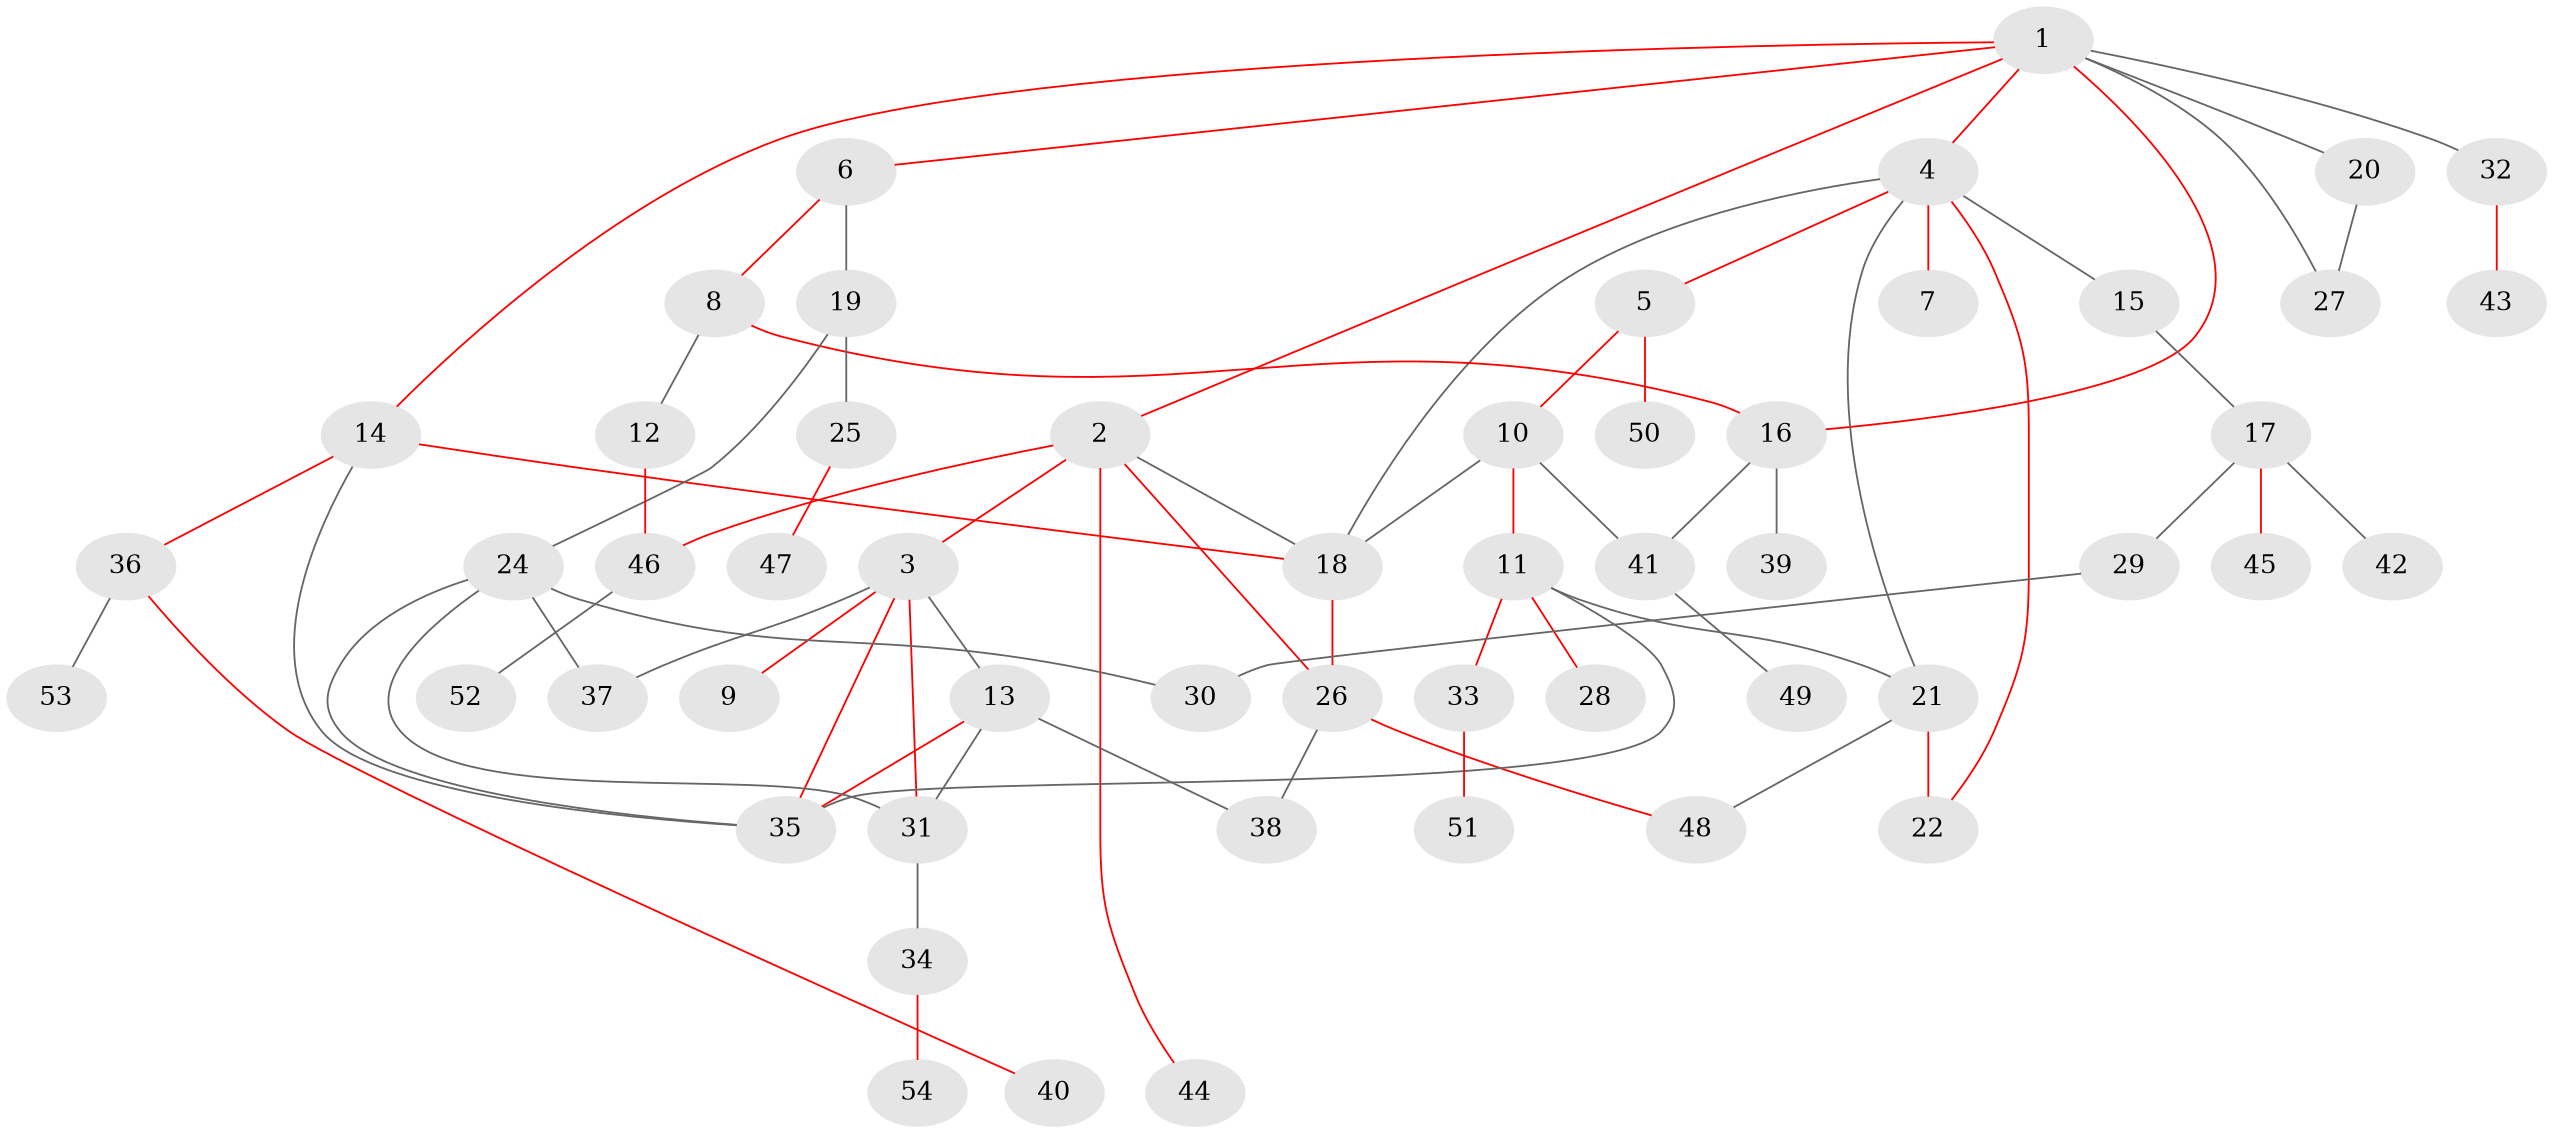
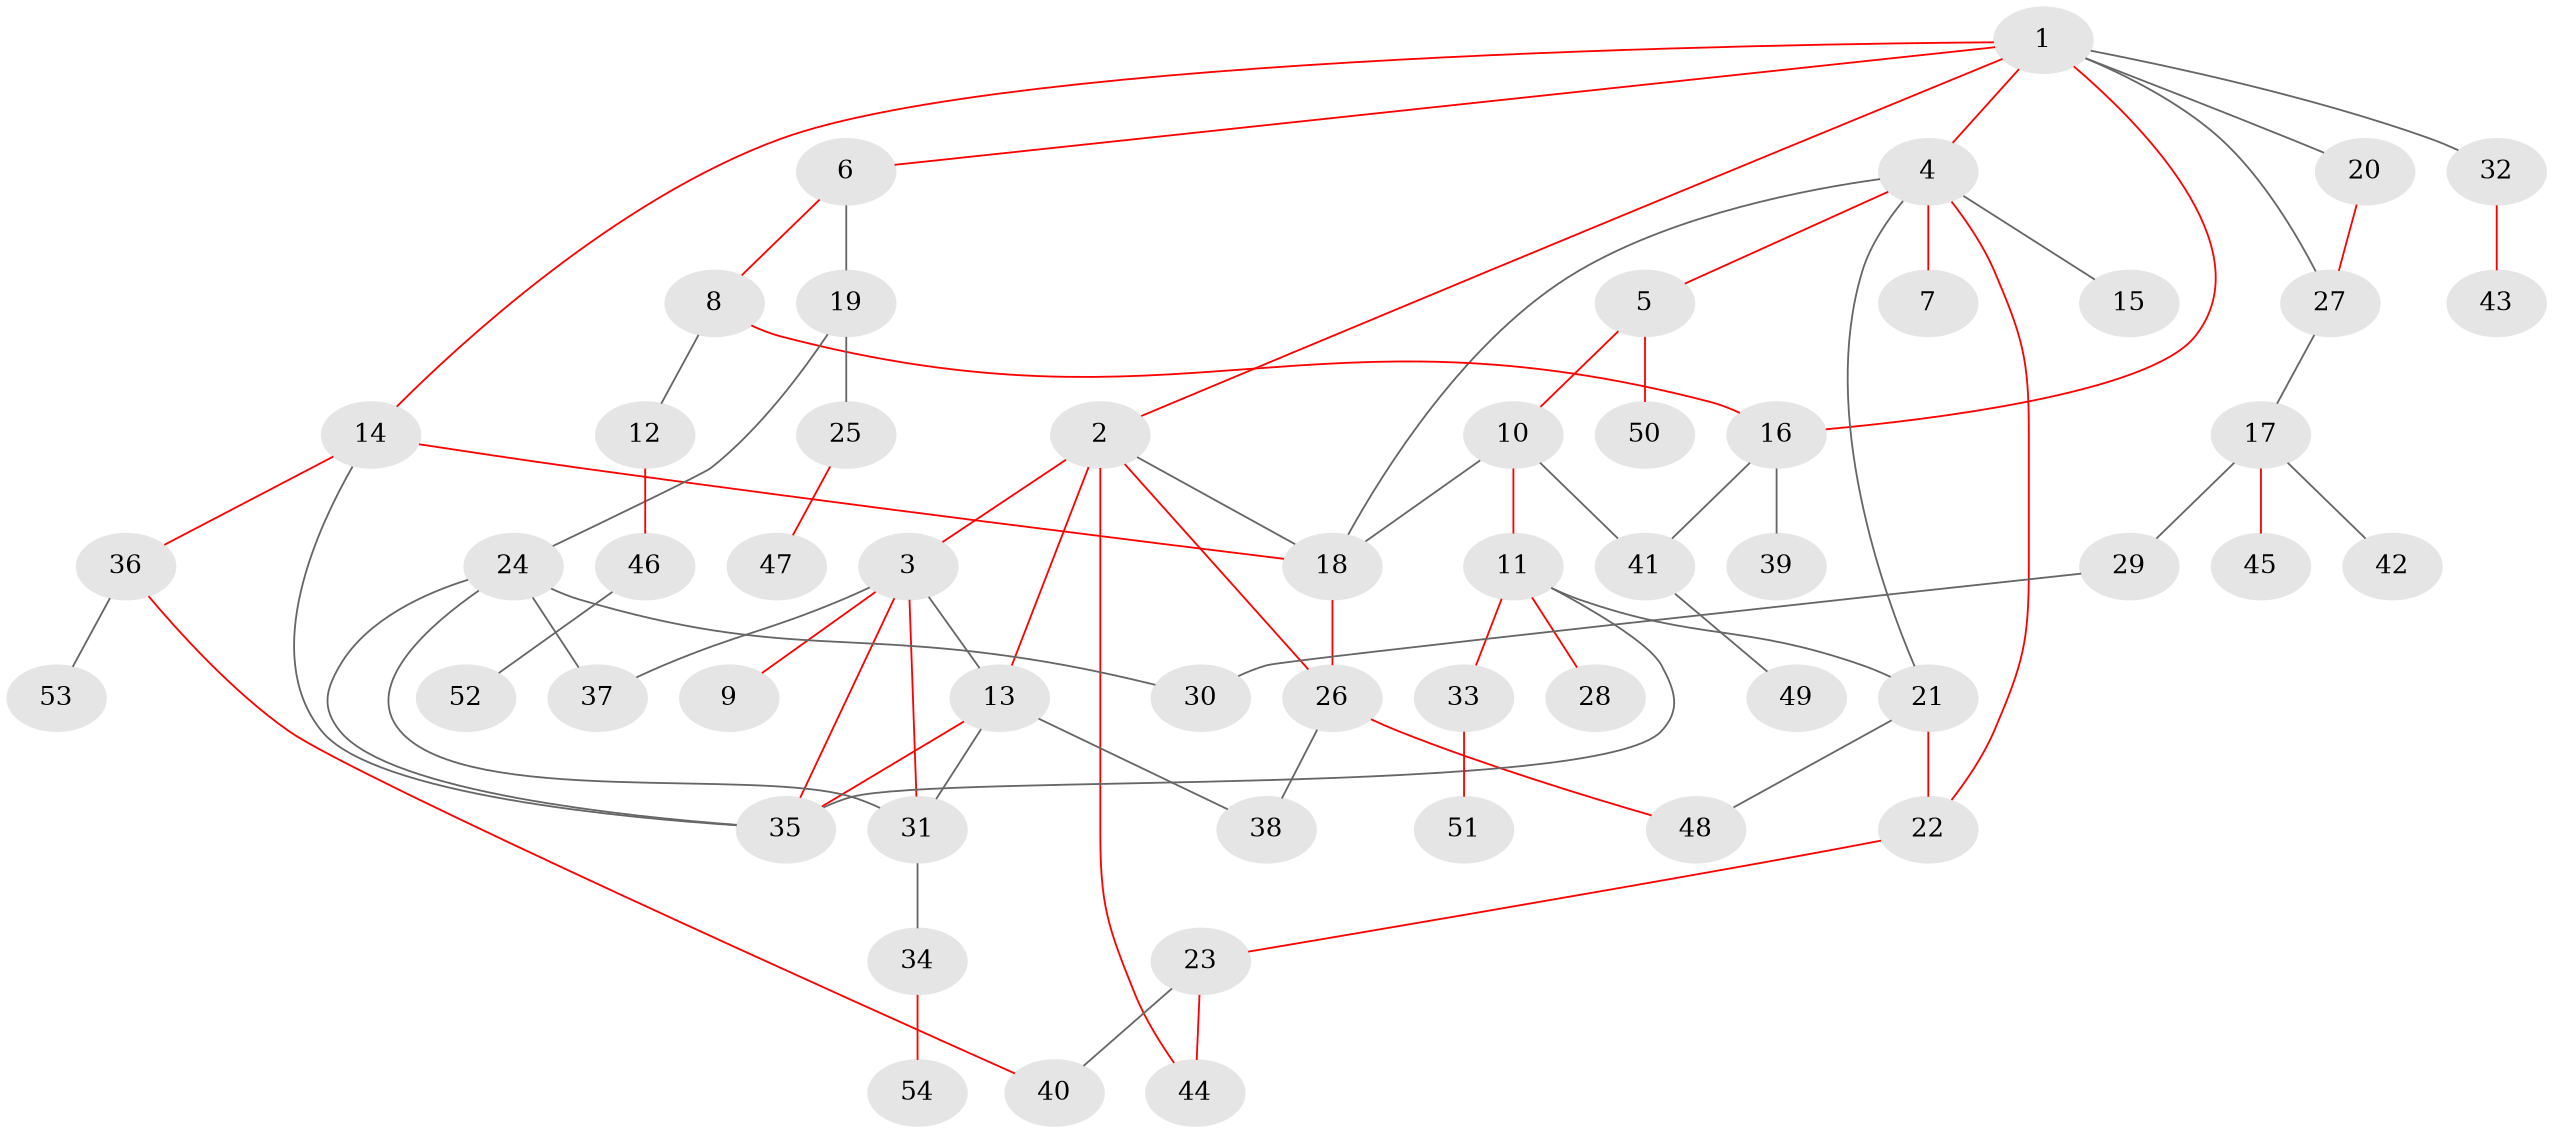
edge "20" -- "27": color gray40 -> red
edge "15" -- "17": now "27" -- "17"
edge "2" -- "46": now "2" -- "13"
node "23": added
